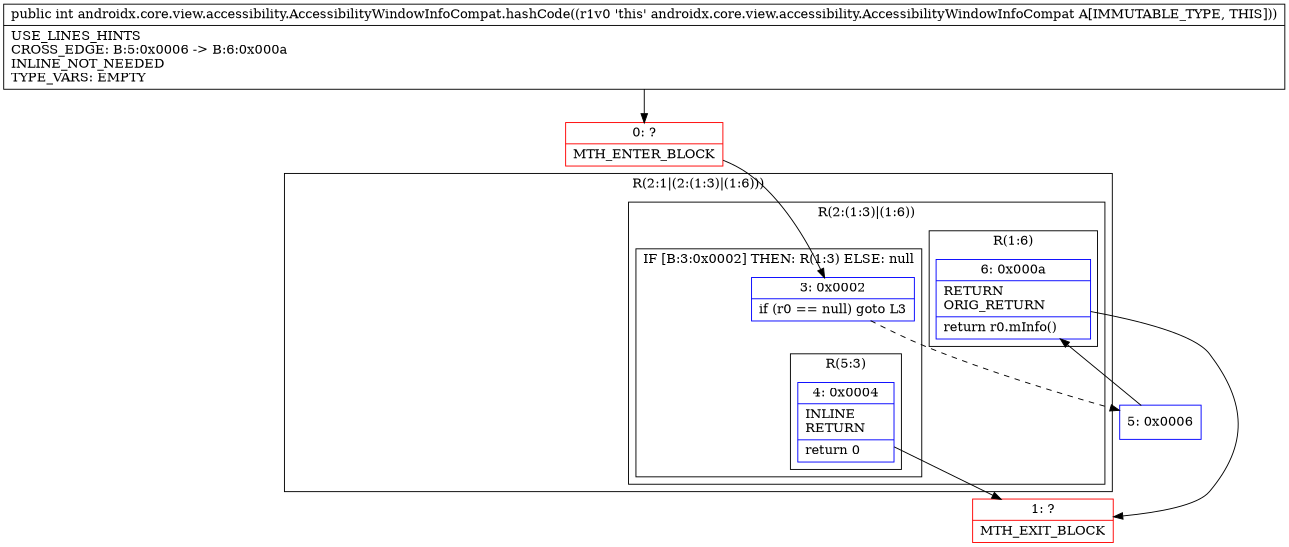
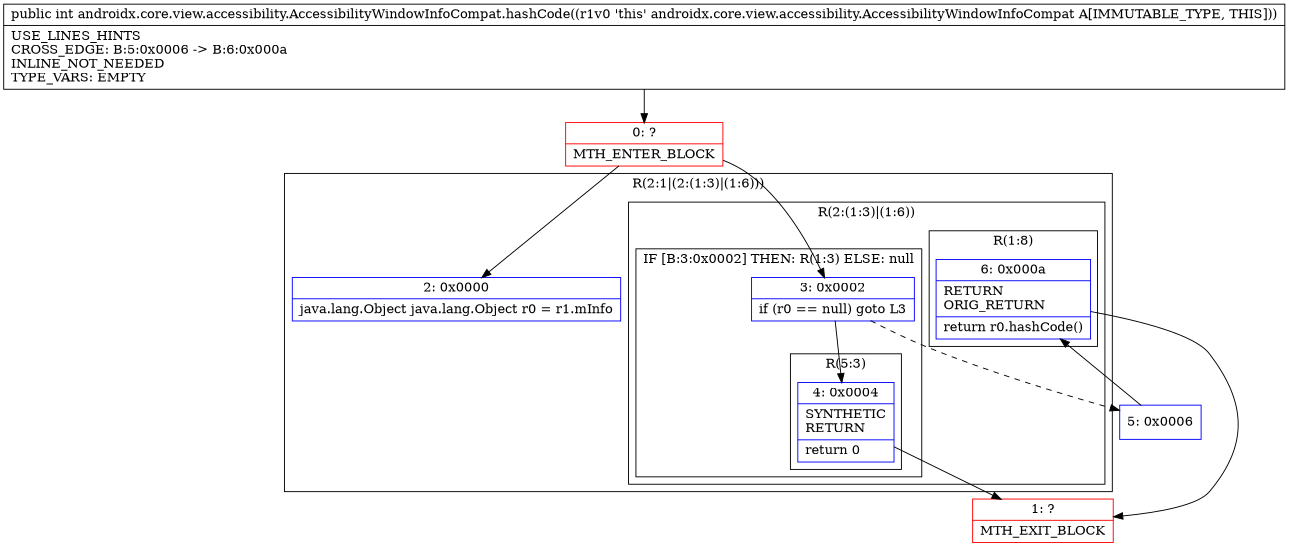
cluster "R(1:6)": label "R(1:6)" -> "R(1:8)"
node "2: 0x0000": added
node "6: 0x000a": text "return r0.mInfo()" -> "return r0.hashCode()"
edge "3: 0x0002" -> "4: 0x0004": added
node "4: 0x0004": text "INLINE" -> "SYNTHETIC"
